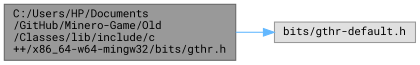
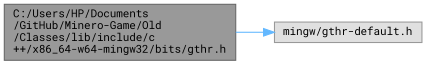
node "bits/gthr-default.h": label "bits/gthr-default.h" -> "mingw/gthr-default.h"
